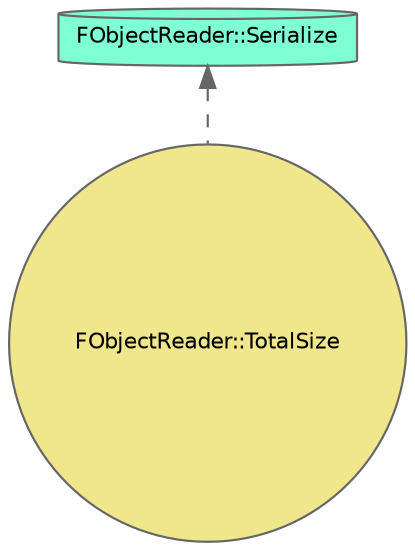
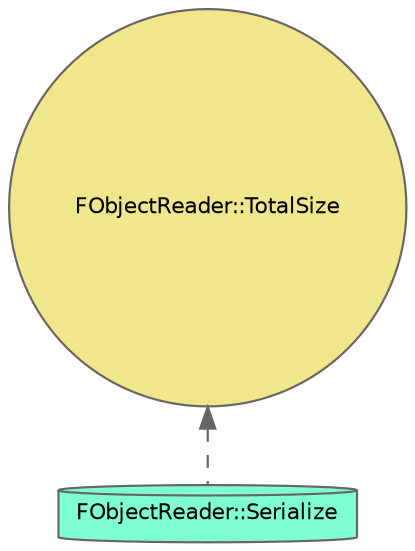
edge "FObjectReader::TotalSize" -> "FObjectReader::Serialize": reversed
